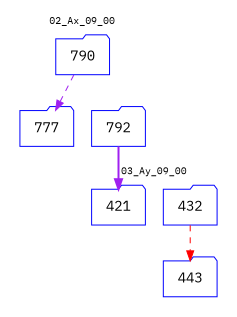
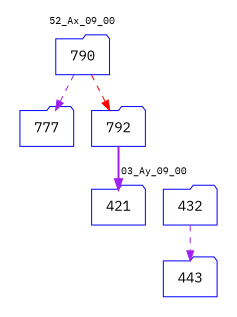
cluster "02_Ax_09_00": label "02_Ax_09_00" -> "52_Ax_09_00"
edge "790" -> "792": added
edge "432" -> "443": color red -> purple
